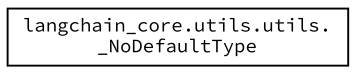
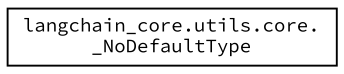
node "langchain_core.utils.utils. _NoDefaultType": label "langchain_core.utils.utils. _NoDefaultType" -> "langchain_core.utils.core. _NoDefaultType"
